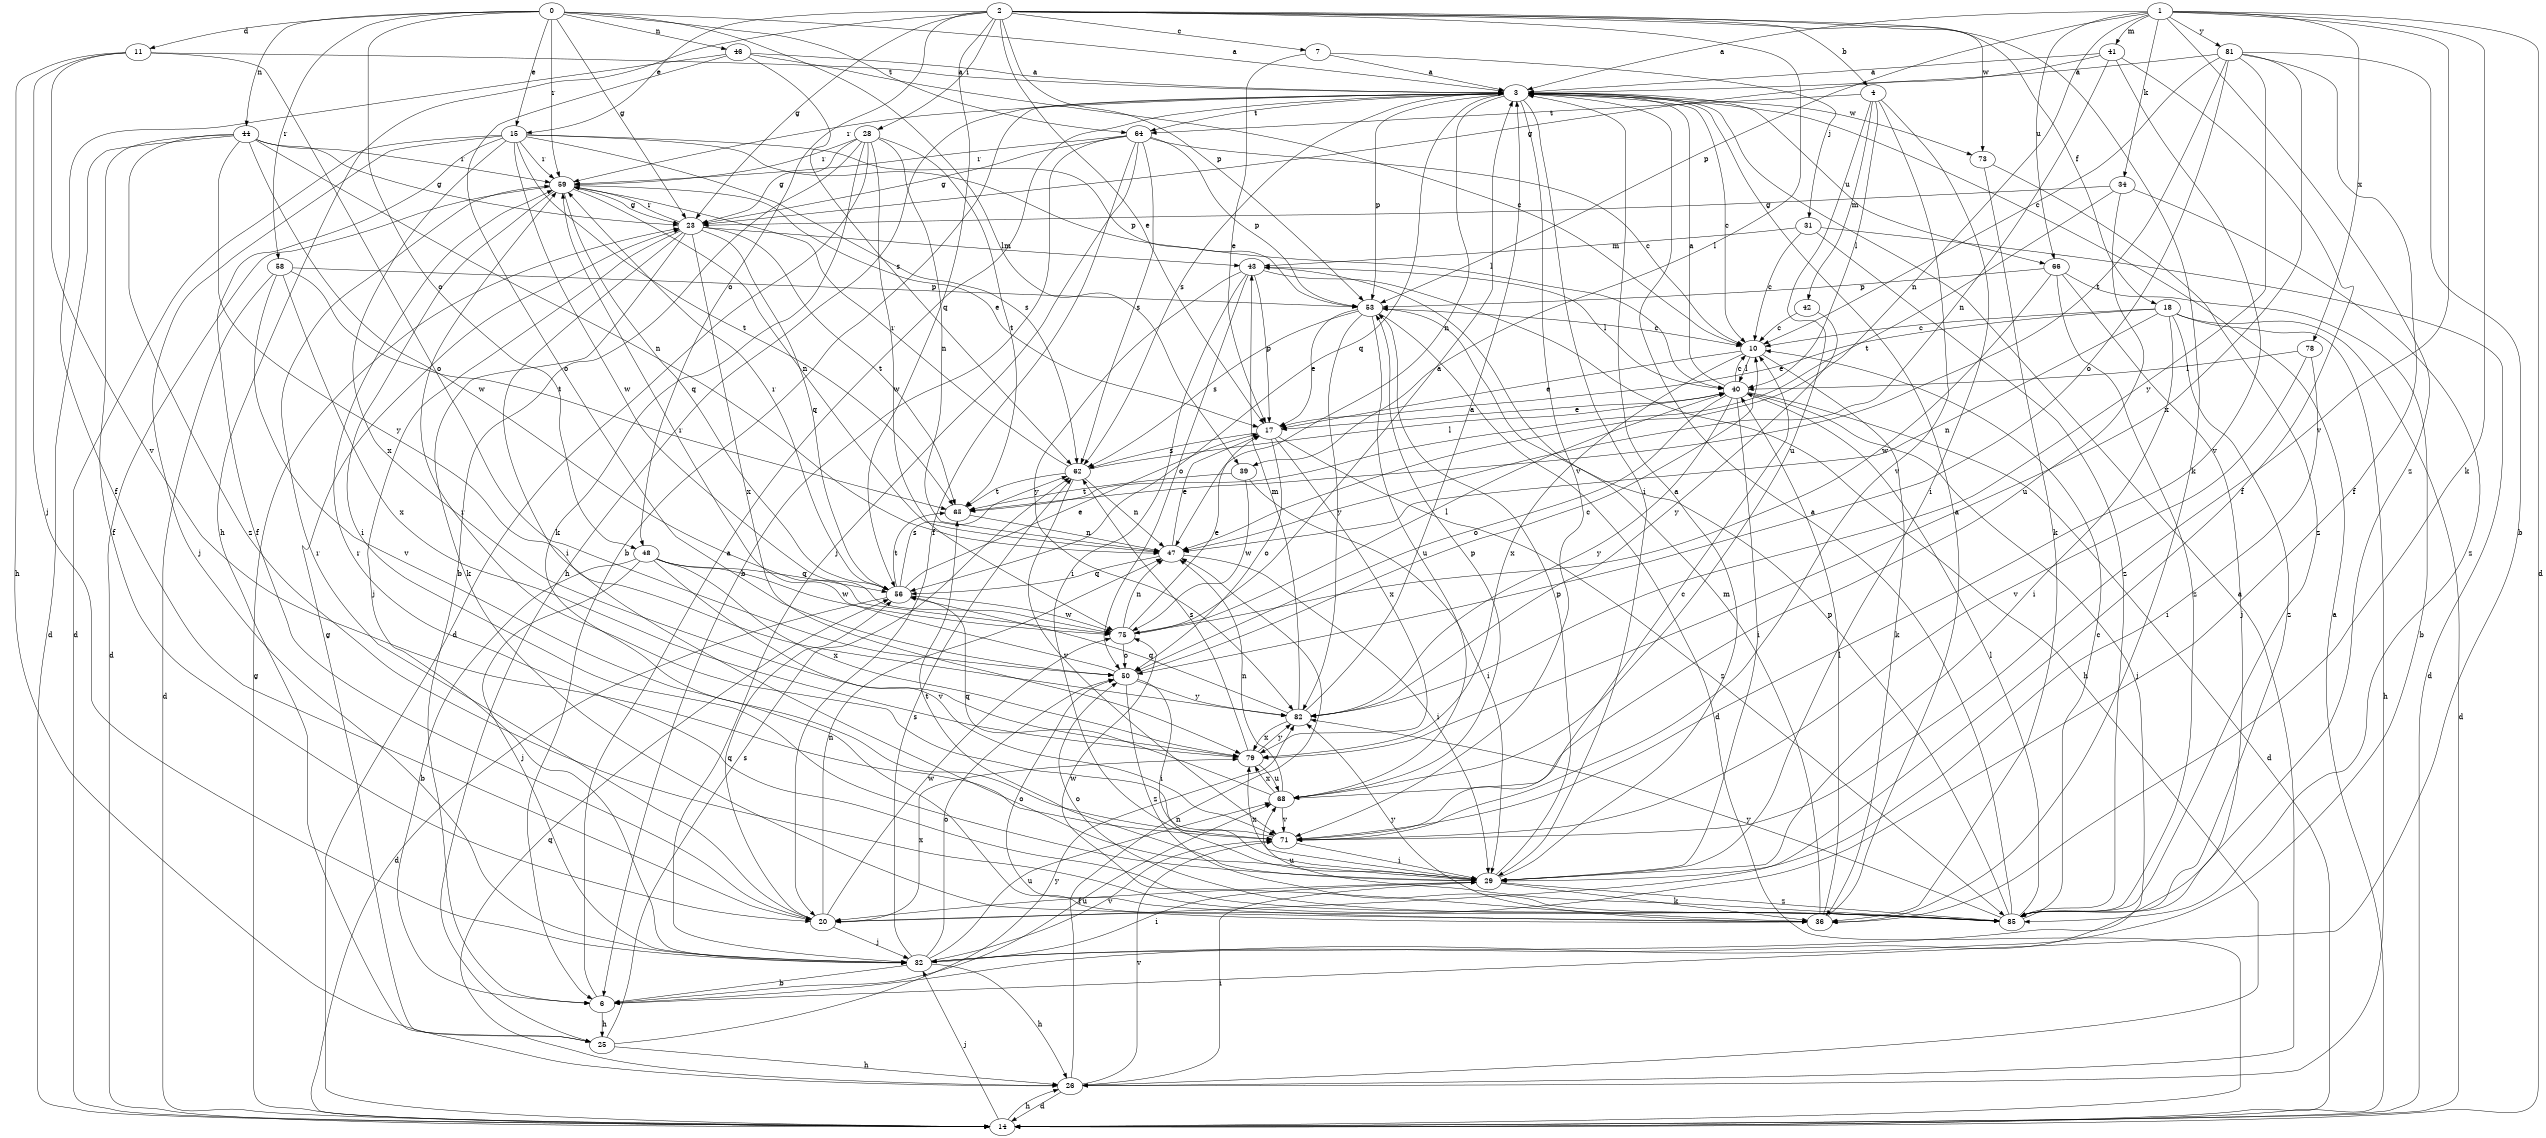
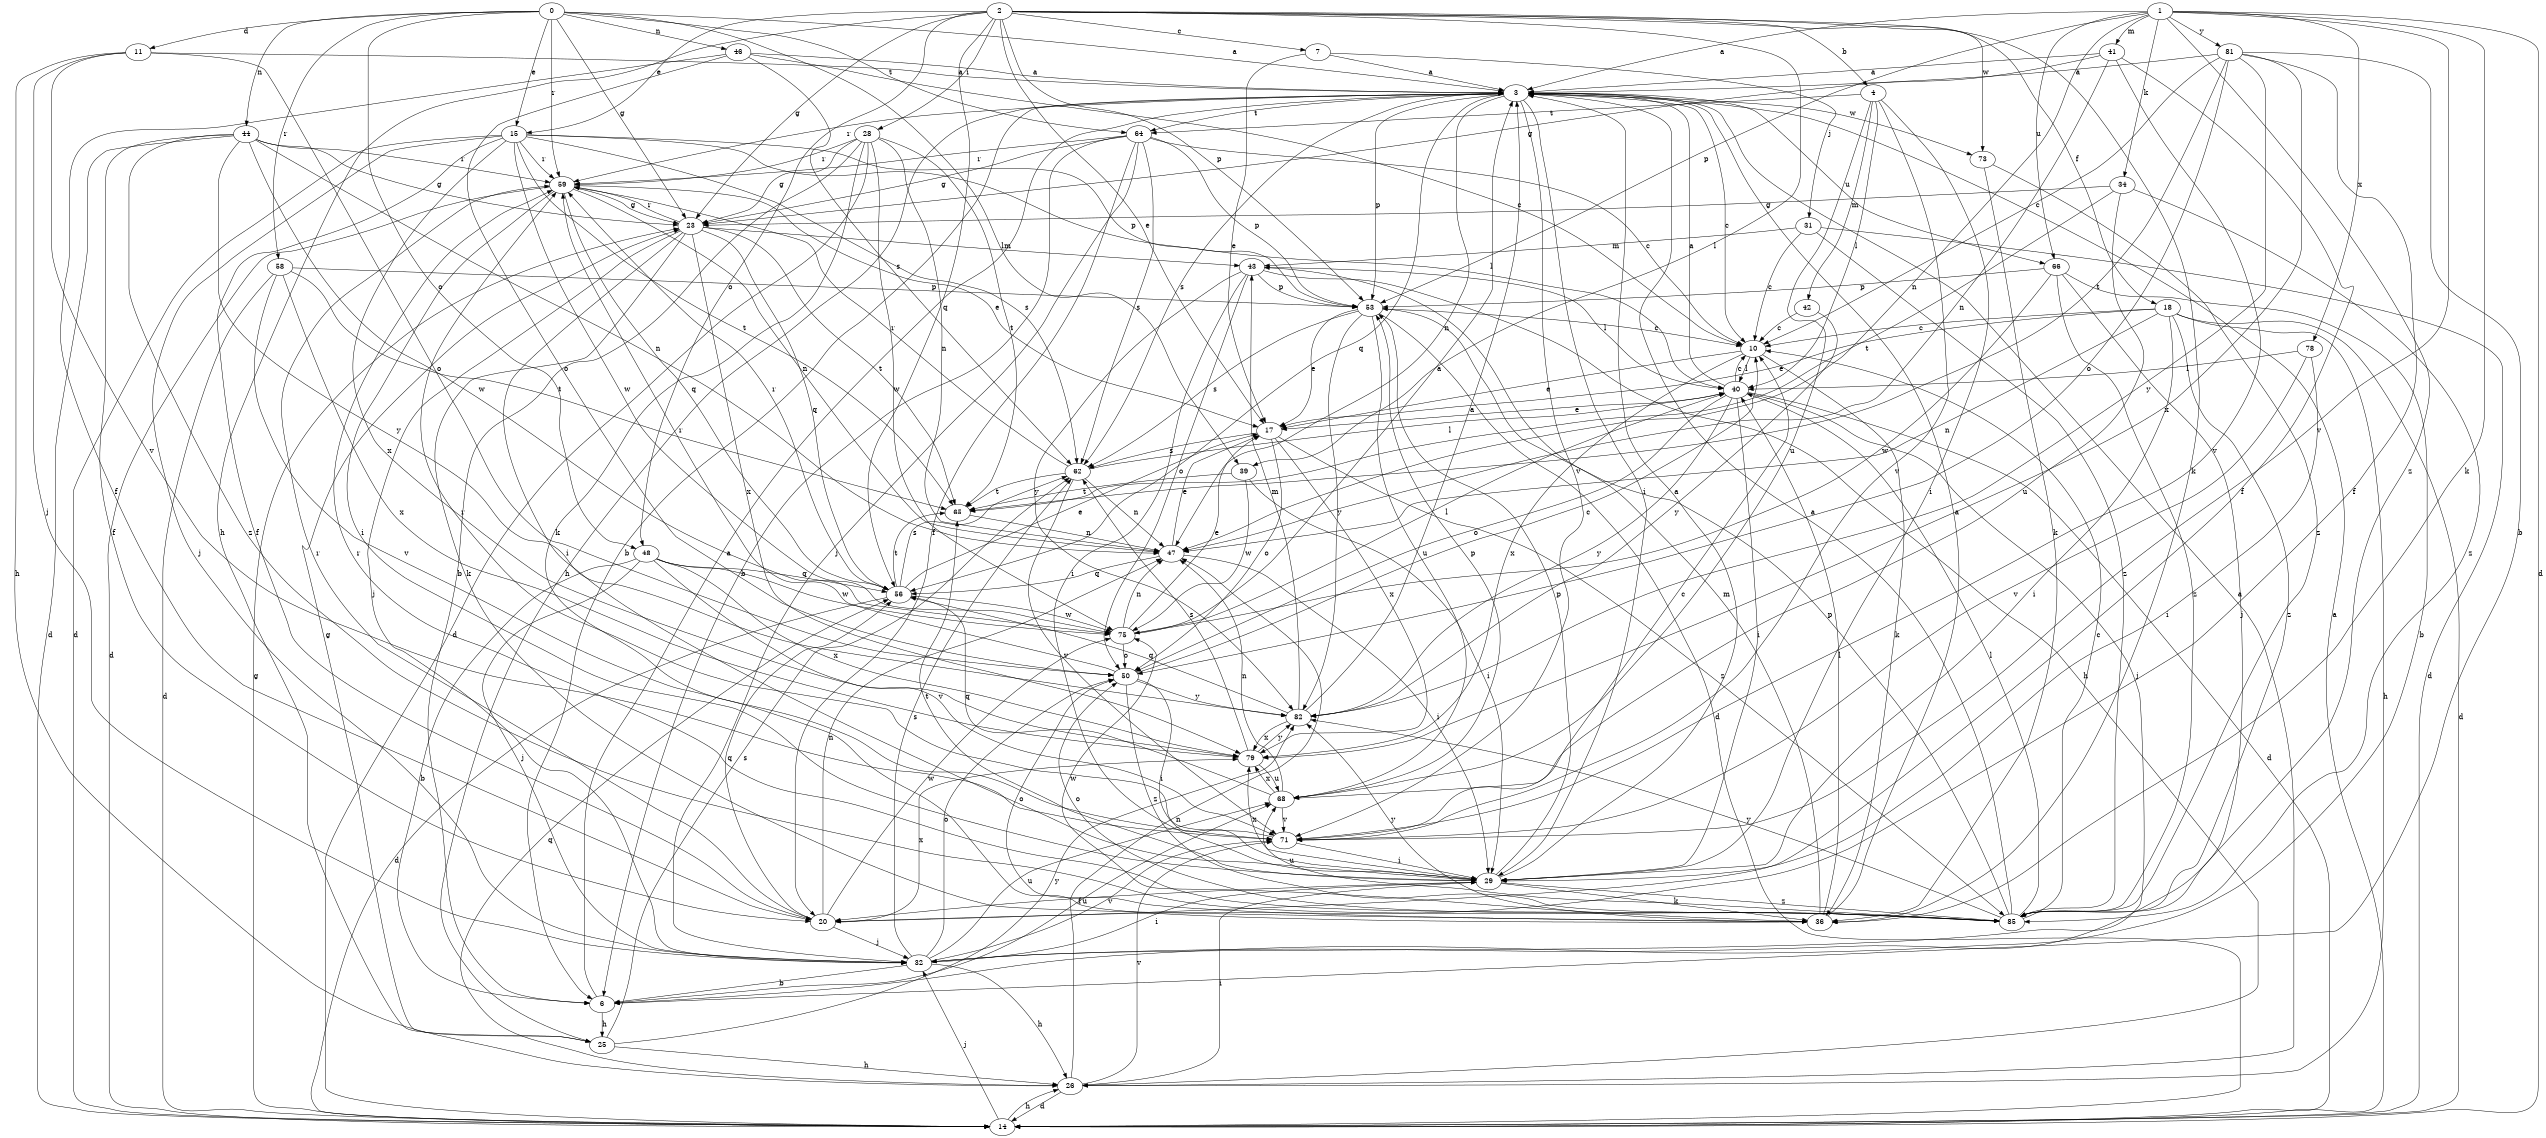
edge "43" -> "17": now "43" -> "53"
